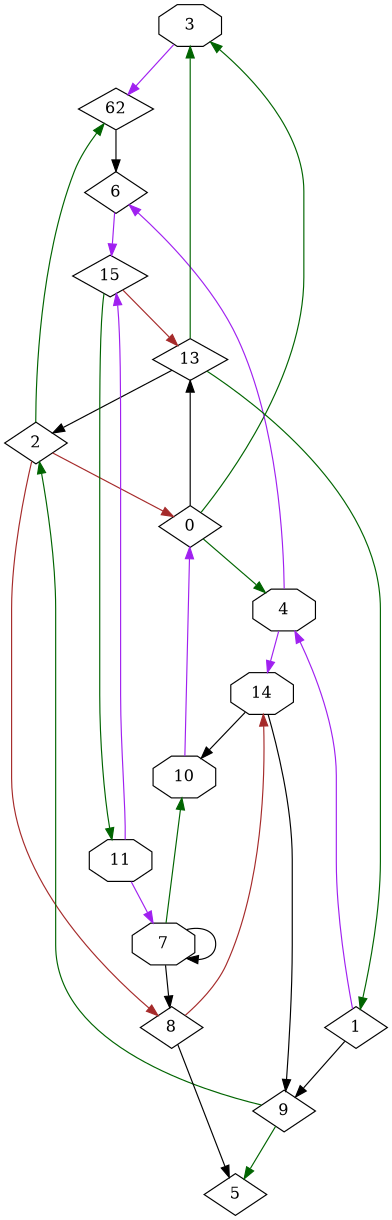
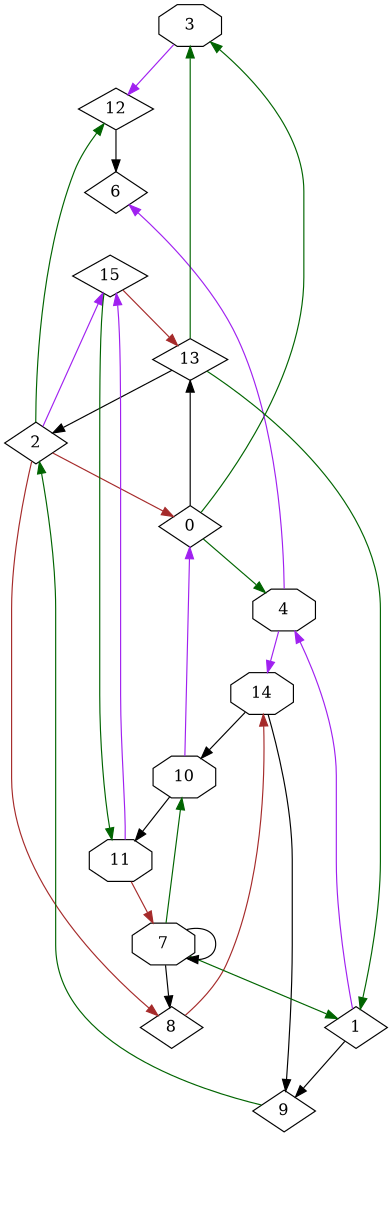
node "62": label "62" -> "12"
edge "6" -> "15": now "2" -> "15"
edge "10" -> "11": added
edge "11" -> "7": color purple -> brown
edge "7" -> "1": added
node "5": removed
